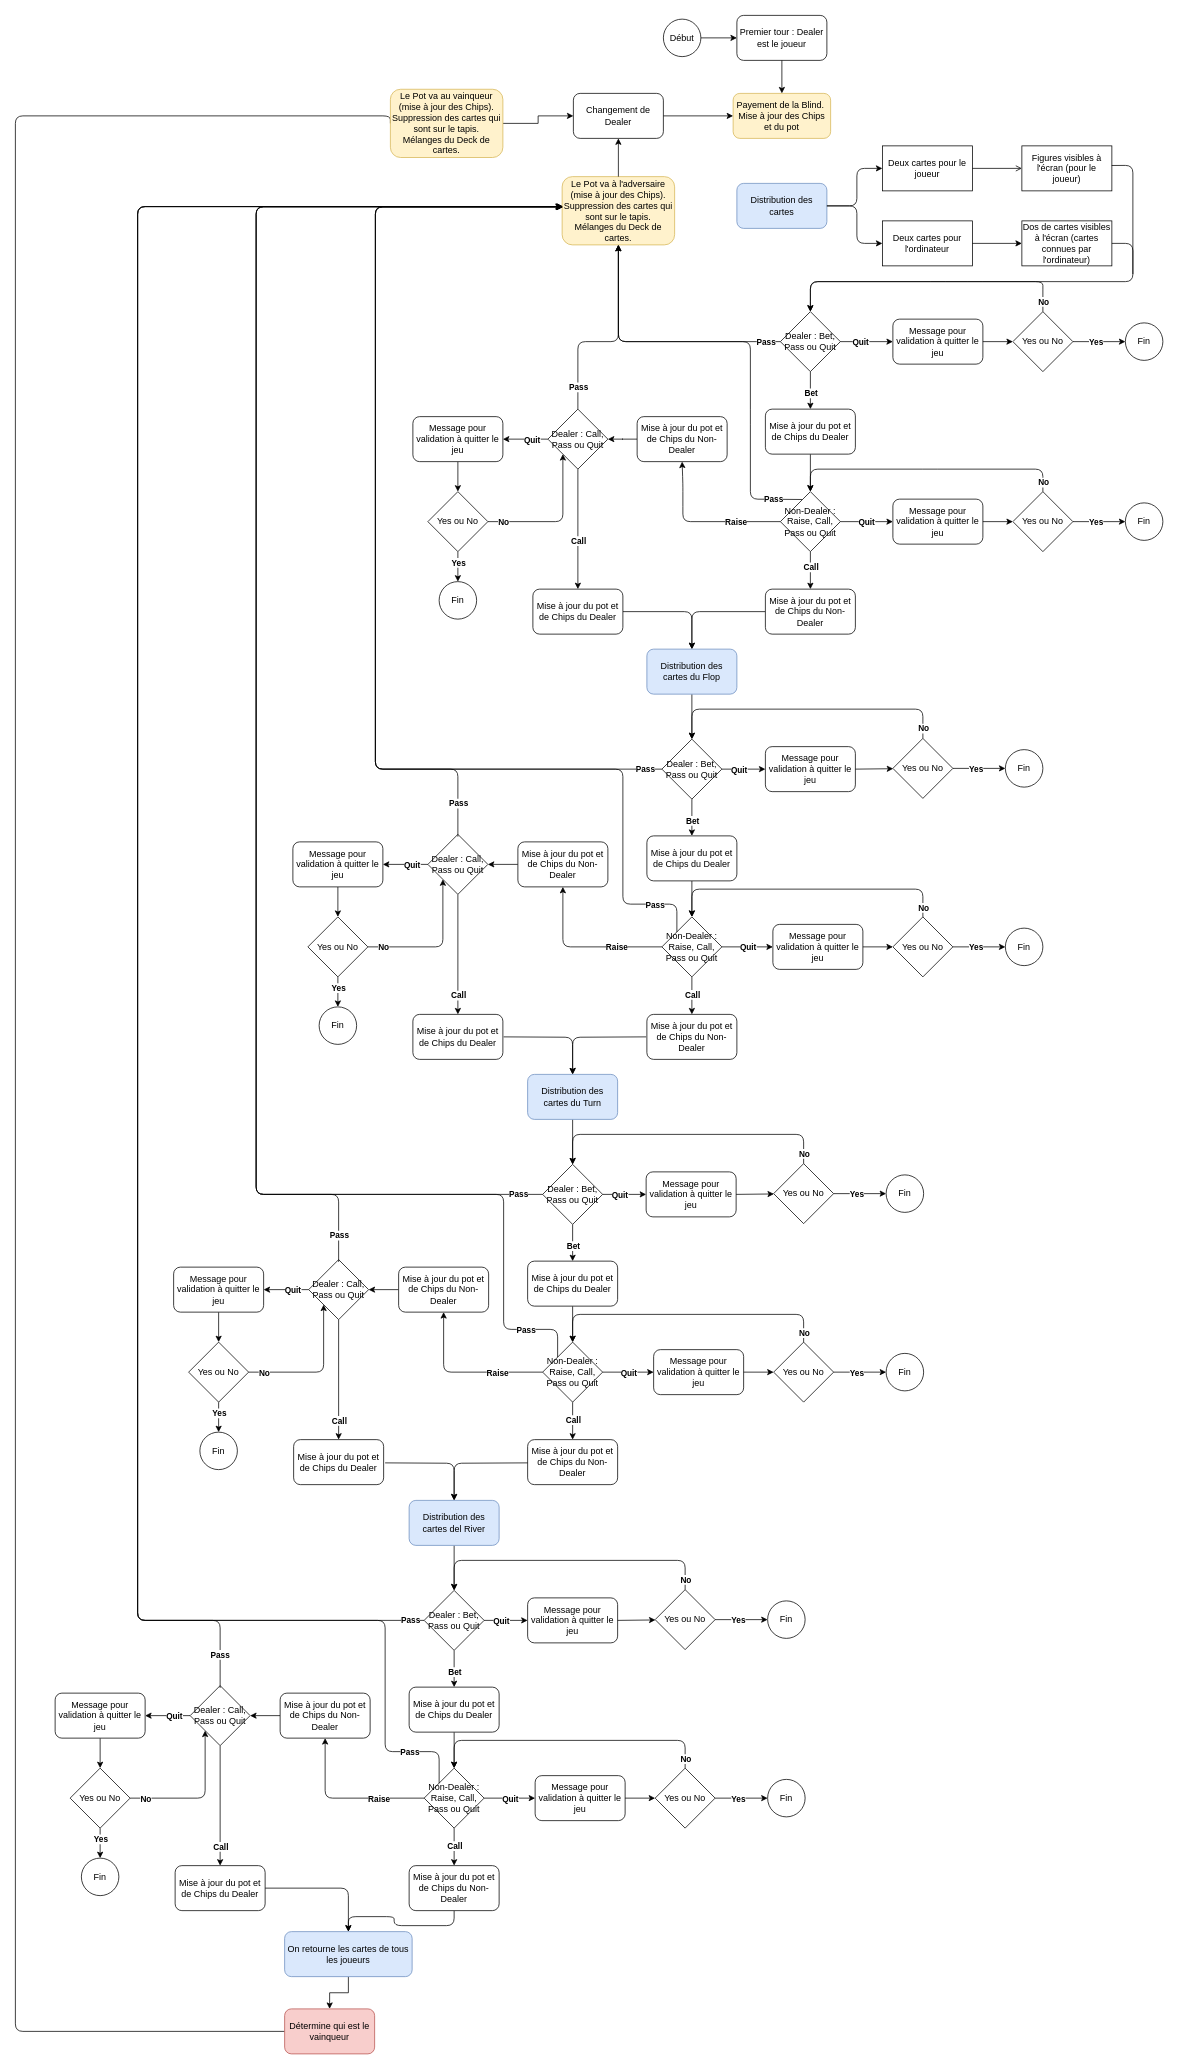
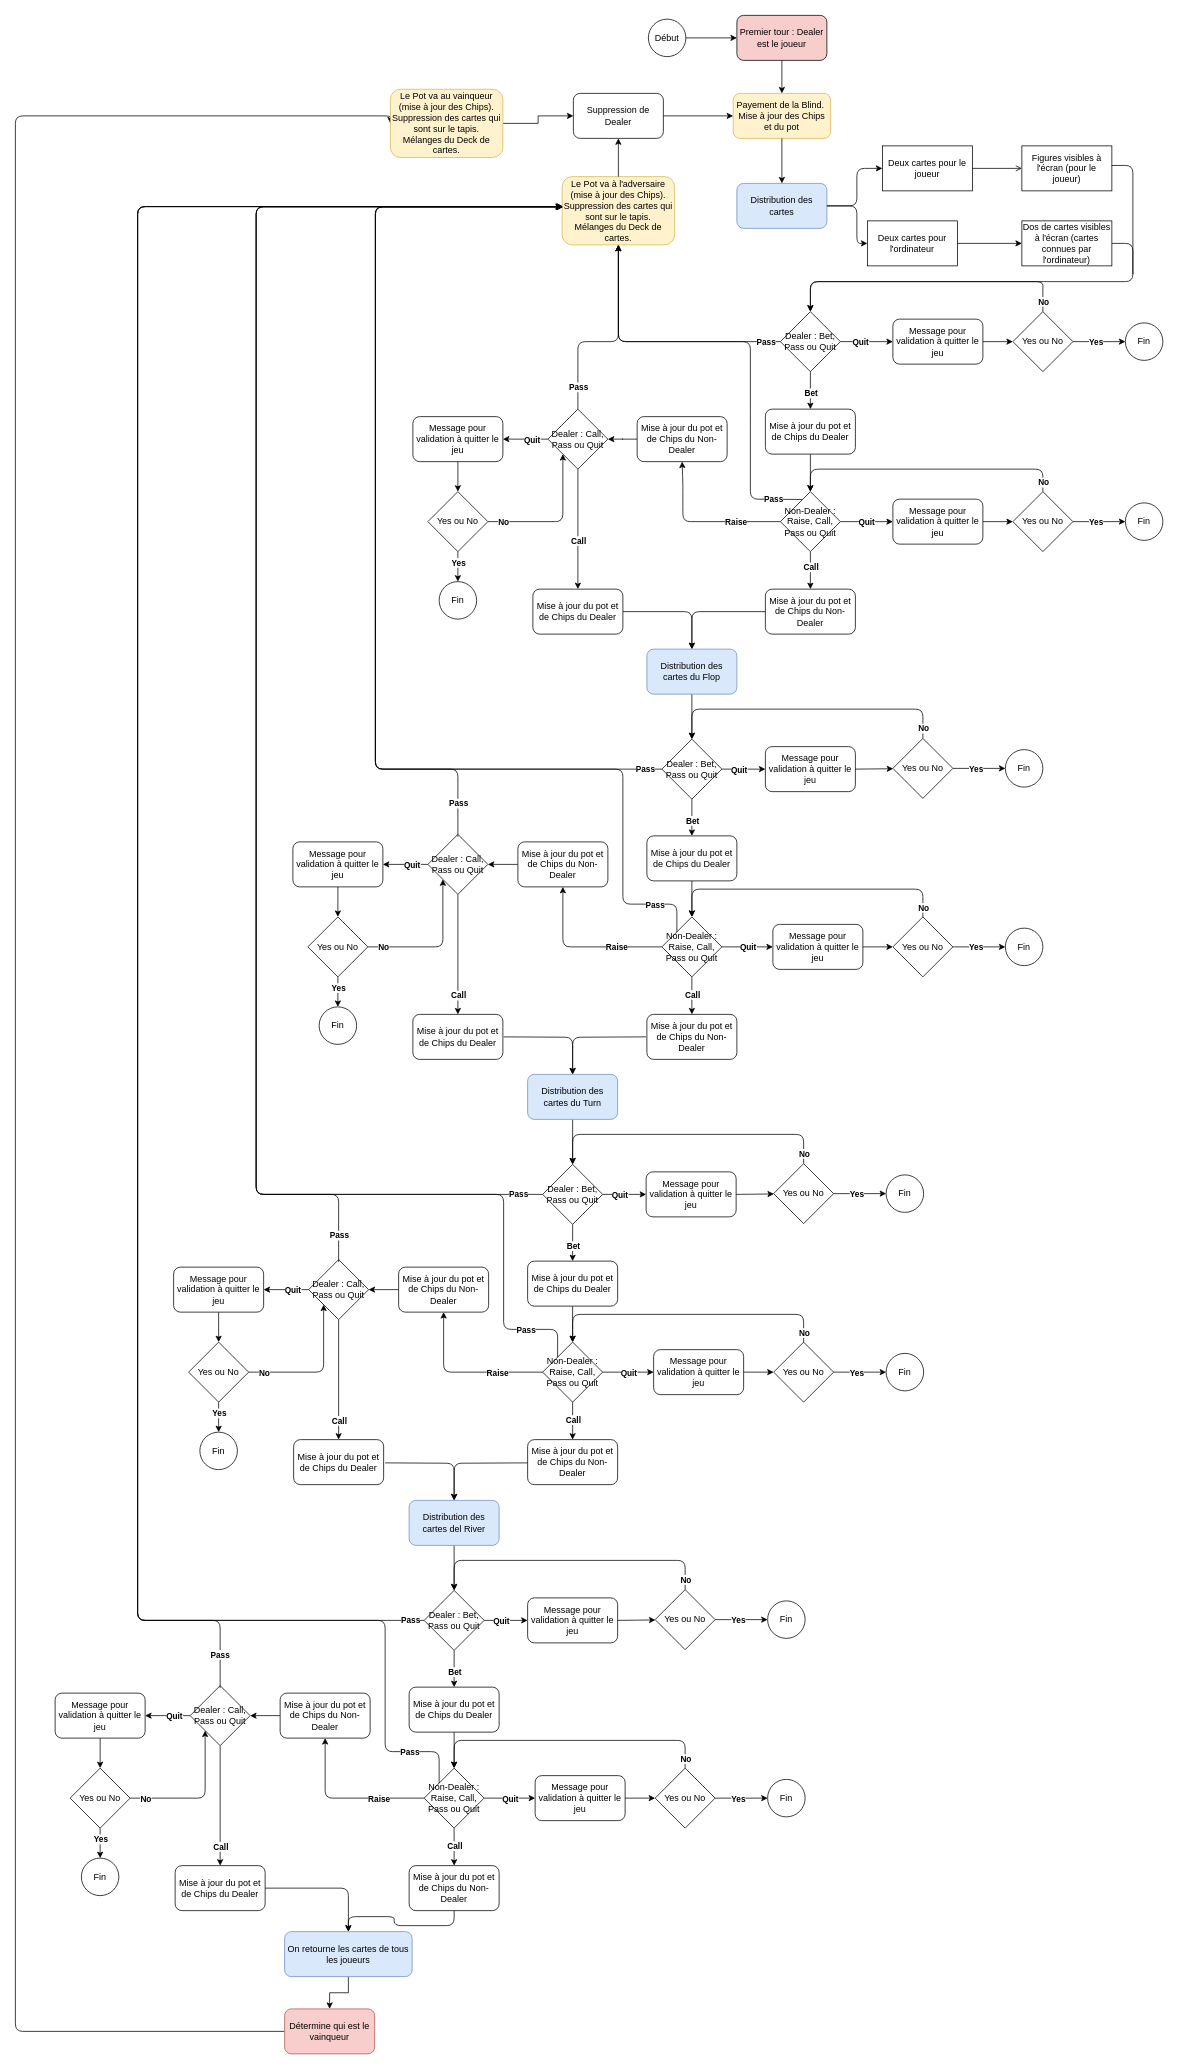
node "Début": moved (682, 38) -> (667, 38)
node "Premier tour : Dealer est le joueur": fillcolor #ffffff -> #f8cecc
node "Changement de Dealer": label "Changement de Dealer" -> "Suppression de Dealer"
edge "Le Pot va au vainqueur (mise à jour des Chips). Suppression des cartes qui sont sur le tapis. Mélanges du Deck de cartes." -- "Détermine qui est le vainqueur": arrowhead none -> classic
edge "Payement de la Blind. Mise à jour des Chips et du pot" -> "Distribution des cartes": added
node "Deux cartes pour l'ordinateur": moved (927, 243) -> (912, 243)
